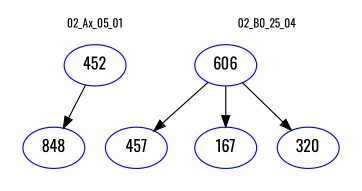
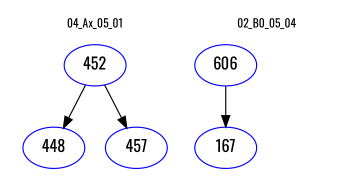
cluster "02_Ax_05_01": label "02_Ax_05_01" -> "04_Ax_05_01"
cluster "02_B0_25_04": label "02_B0_25_04" -> "02_B0_05_04"
edge "606" -> "457": now "452" -> "457"
node "848": label "848" -> "448"
node "320": removed
